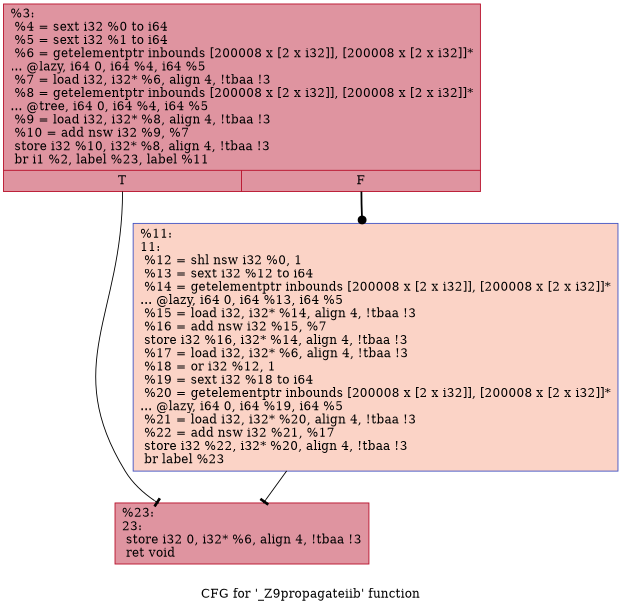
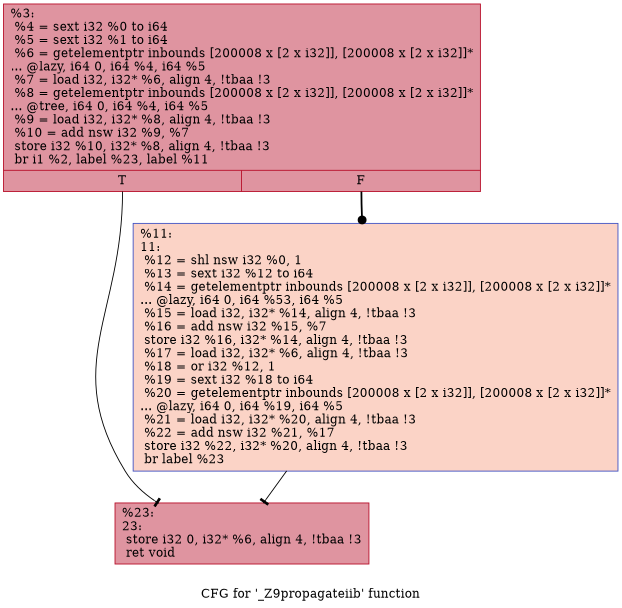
node "%11:": text "... @lazy, i64 0, i64 %13, i64 %5" -> "... @lazy, i64 0, i64 %53, i64 %5"
